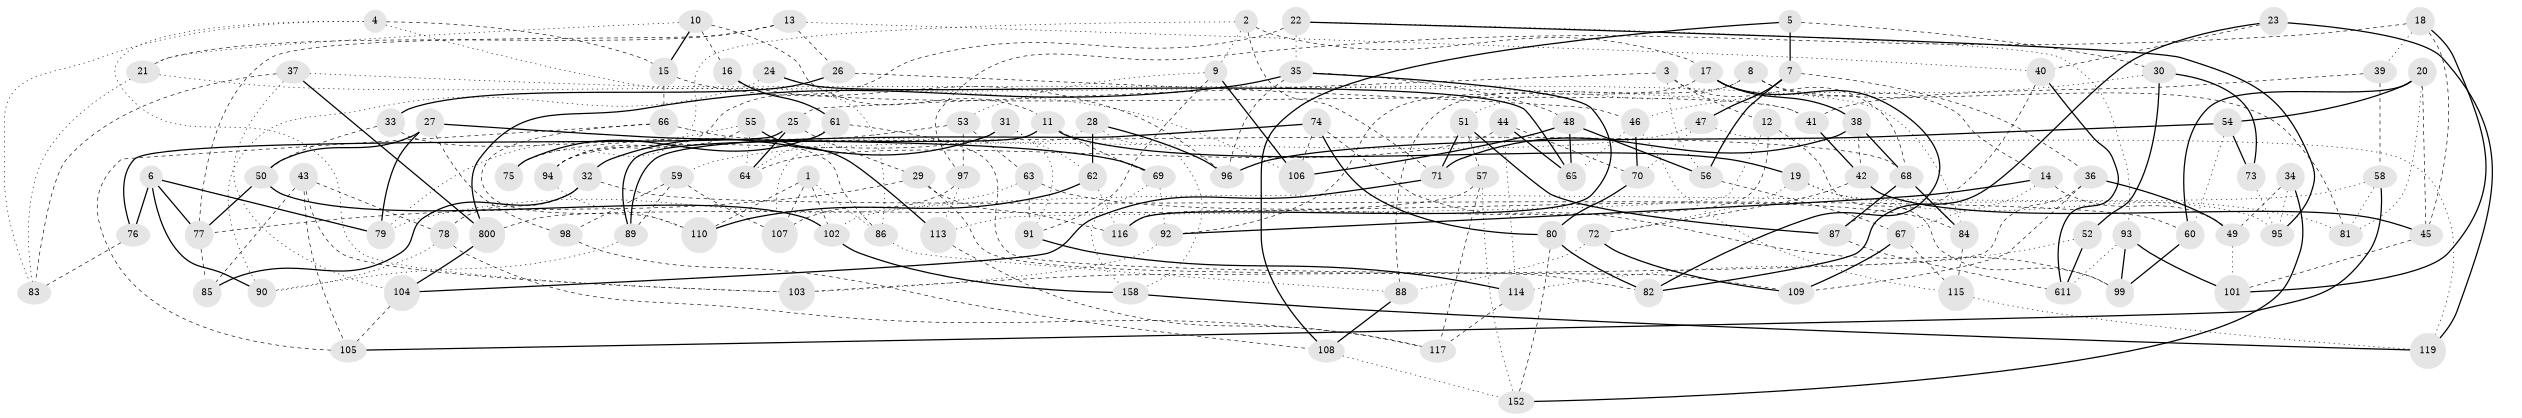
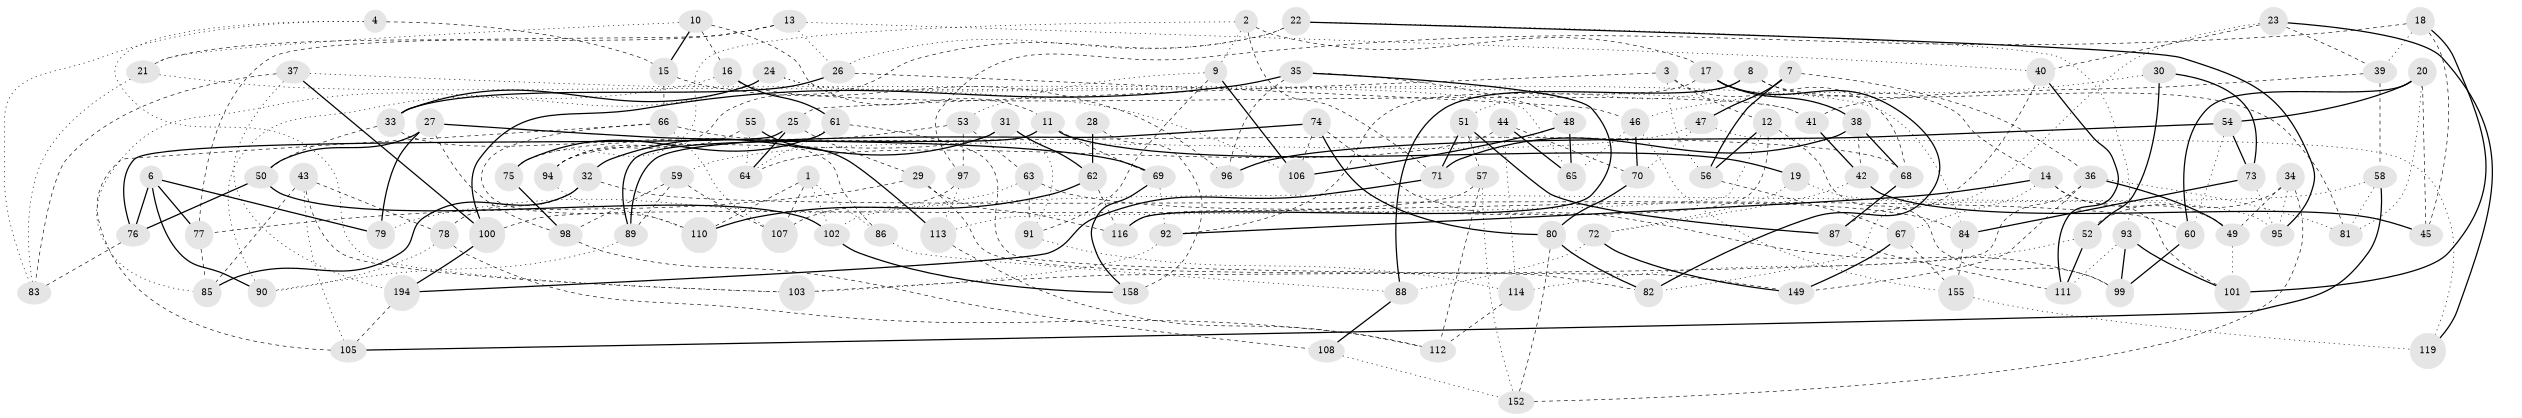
node "5": removed
edge "22" -- "35": now "22" -- "26"
edge "23" -- "39": added
edge "13" -- "26": style dashed -> dotted
edge "4" -- "86": removed
edge "24" -- "65": style bold -> dotted
edge "16" -- "85": added
edge "24" -- "33": added
edge "8" -- "88": style dashed -> bold
edge "28" -- "107": now "66" -- "107"
edge "28" -- "96": removed
edge "48" -- "56": now "12" -- "56"
edge "55" -- "79": removed
edge "31" -- "62": style dotted -> bold
edge "28" -- "158": style dotted -> dashed
edge "23" -- "82": style bold -> dotted
edge "75" -- "98": added
edge "50" -- "77": now "50" -- "76"
edge "1" -- "102": style dashed -> dotted
edge "34" -- "52": added
edge "62" -- "116": style dotted -> dashed
edge "19" -- "81": now "36" -- "81"
edge "42" -- "72": style dashed -> dotted
edge "68" -- "84": now "73" -- "84"
edge "69" -- "158": style dotted -> bold
node "800": label "800" -> "100"
edge "45" -- "101": now "14" -- "101"
edge "91" -- "114": style bold -> dotted
edge "43" -- "105": style dashed -> dotted
node "104": label "104" -> "194"
node "109": label "109" -> "149"
node "115": label "115" -> "155"
node "611": label "611" -> "111"
edge "158" -- "119": removed
node "117": label "117" -> "112"
edge "34" -- "152": style bold -> dashed
